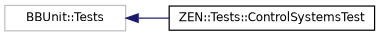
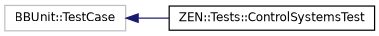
node "BBUnit::Tests": label "BBUnit::Tests" -> "BBUnit::TestCase"
